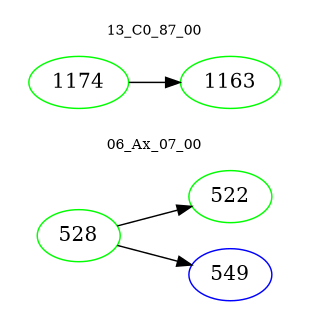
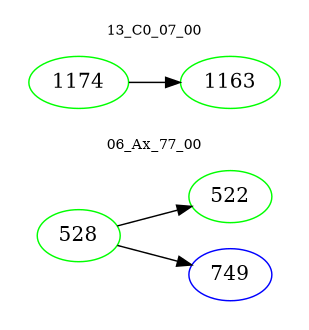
cluster "13_C0_87_00": label "13_C0_87_00" -> "13_C0_07_00"
cluster "06_Ax_07_00": label "06_Ax_07_00" -> "06_Ax_77_00"
node "549": label "549" -> "749"
